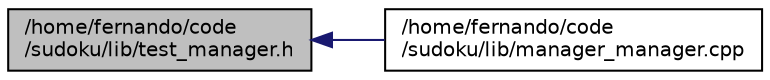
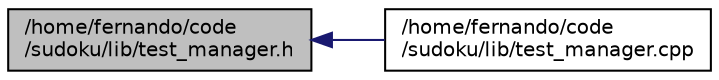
node "/home/fernando/code /sudoku/lib/manager_manager.cpp": label "/home/fernando/code /sudoku/lib/manager_manager.cpp" -> "/home/fernando/code /sudoku/lib/test_manager.cpp"
